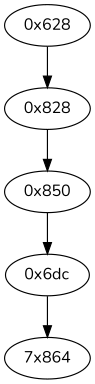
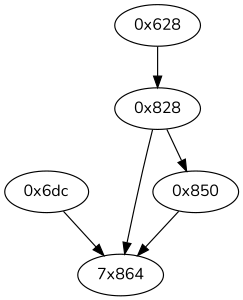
edge "0x828" -> "7x864": added
edge "0x850" -> "0x6dc": now "0x850" -> "7x864"
